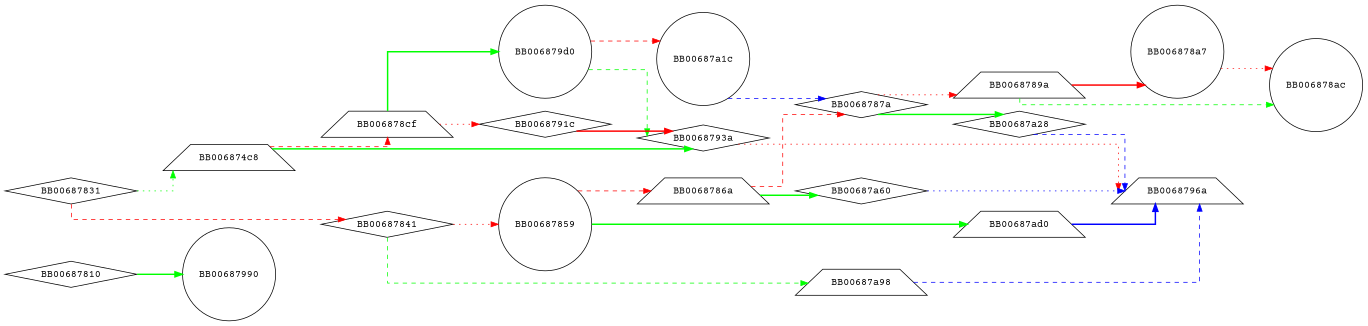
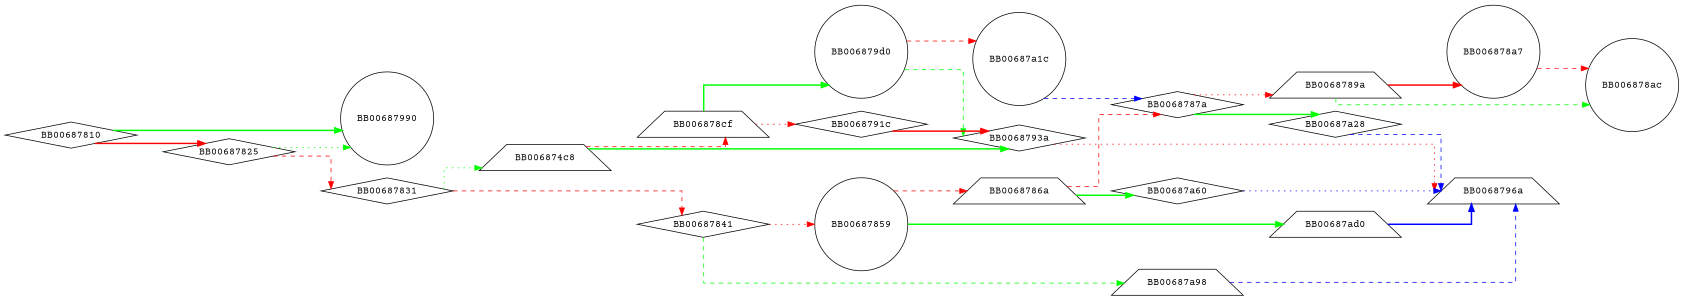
edge "BB006878a7" -> "BB006878ac": style dotted -> dashed
node "BB00687825": added
